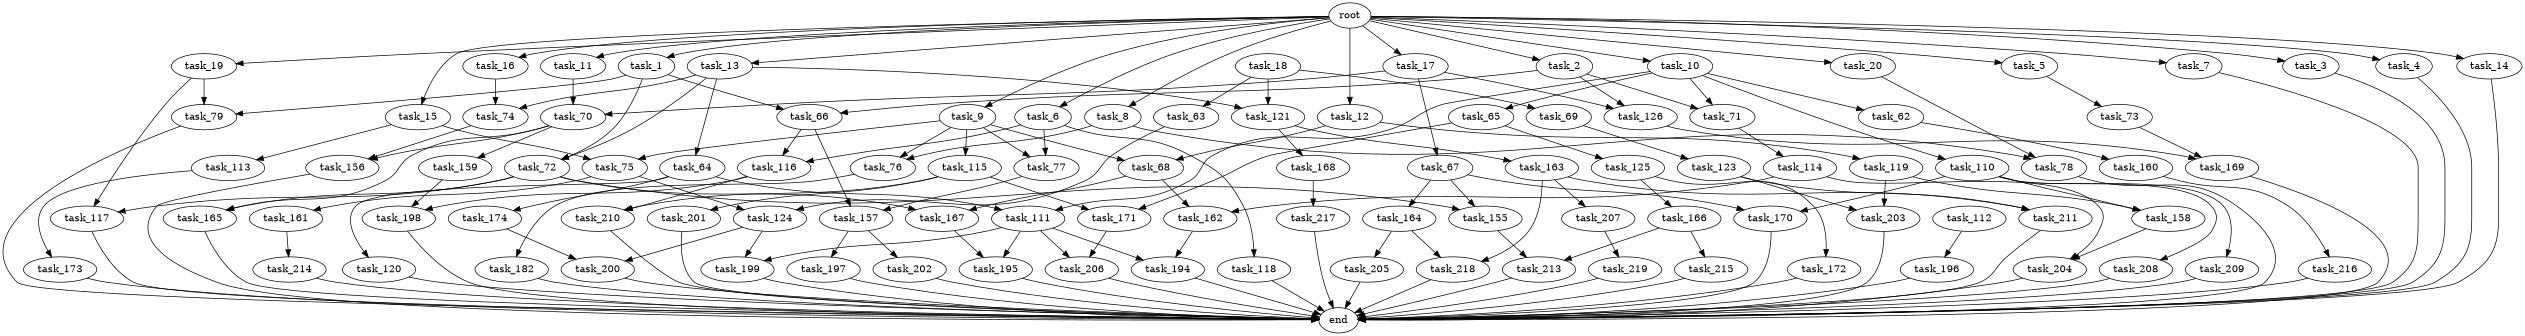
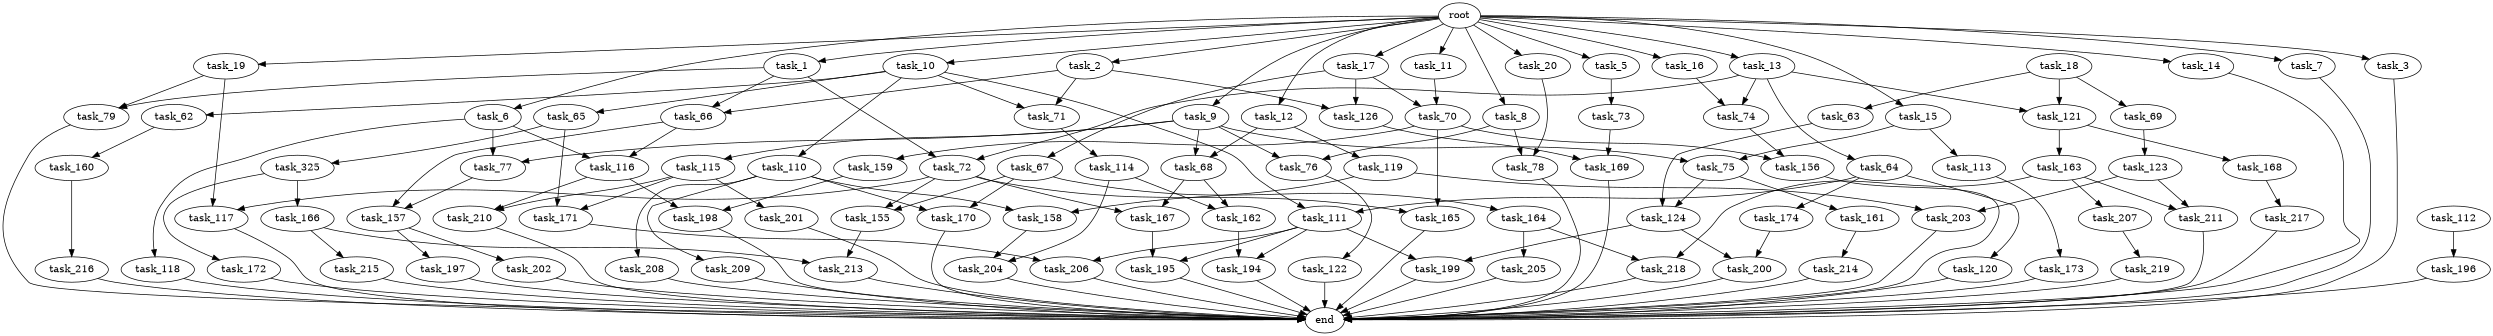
node "task_4": removed
node "task_125": label "task_125" -> "task_325"
node "task_182": label "task_182" -> "task_122"
